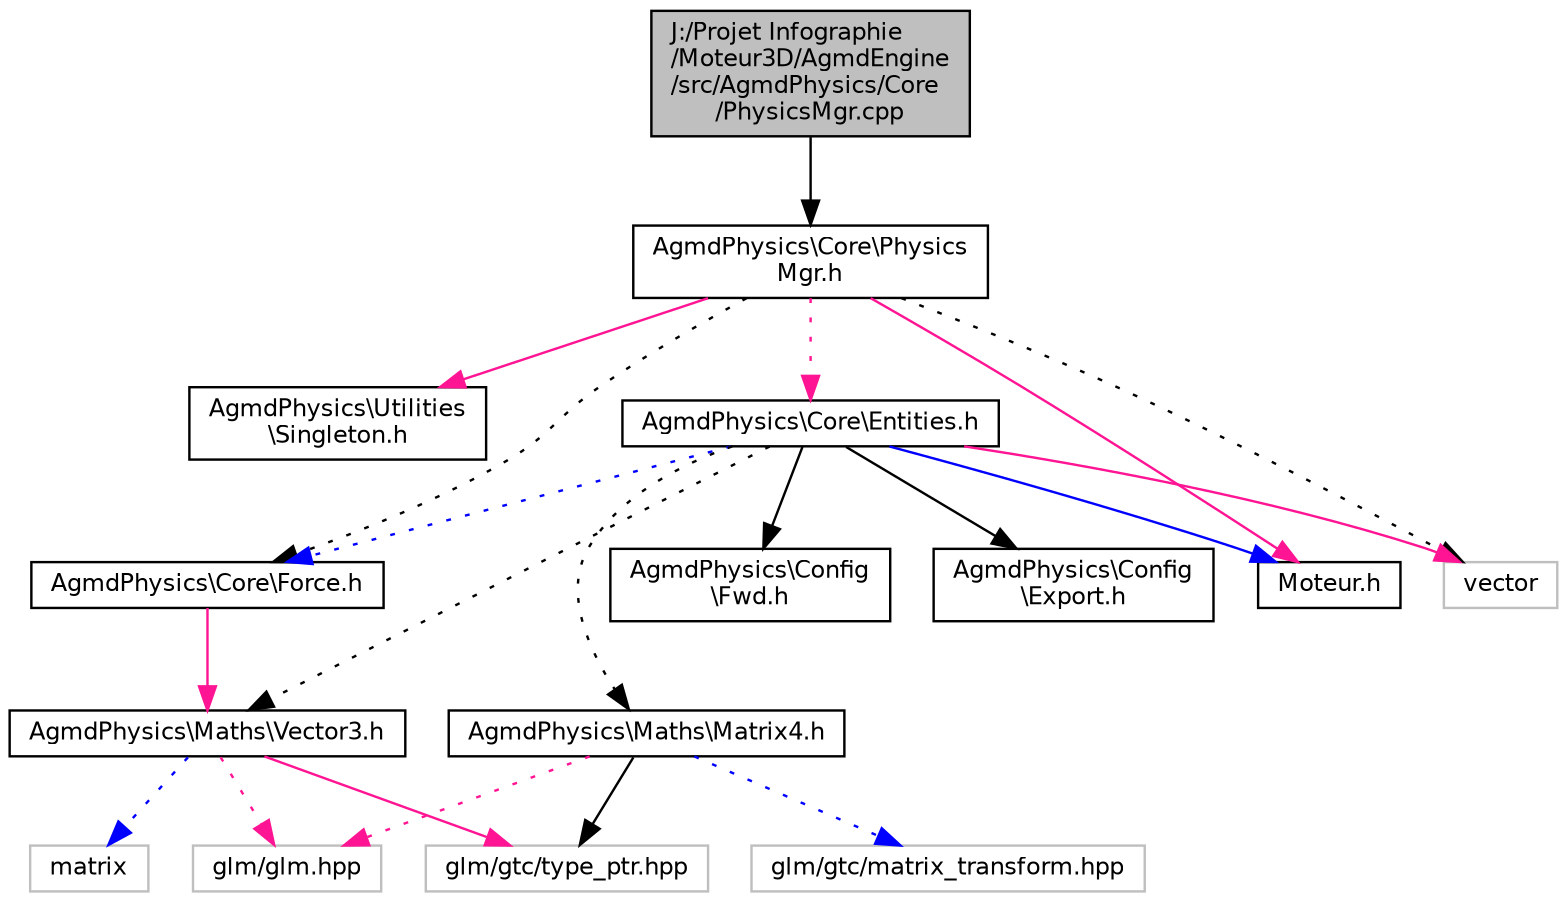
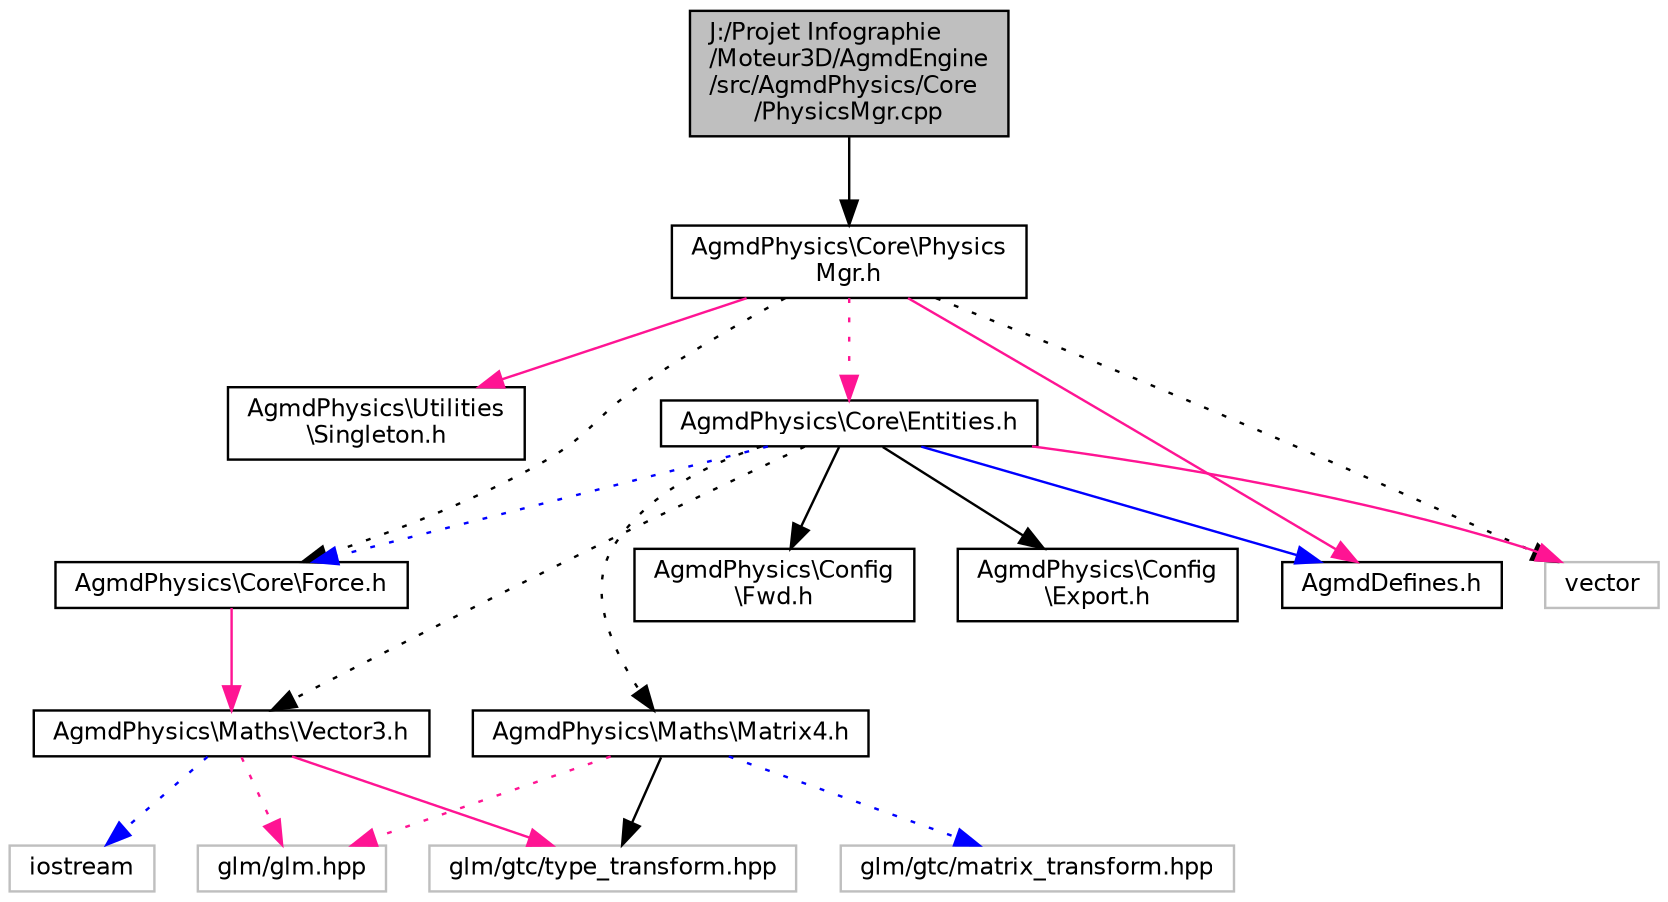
node "Moteur.h": label "Moteur.h" -> "AgmdDefines.h"
node "matrix": label "matrix" -> "iostream"
node "glm/gtc/type_ptr.hpp": label "glm/gtc/type_ptr.hpp" -> "glm/gtc/type_transform.hpp"
